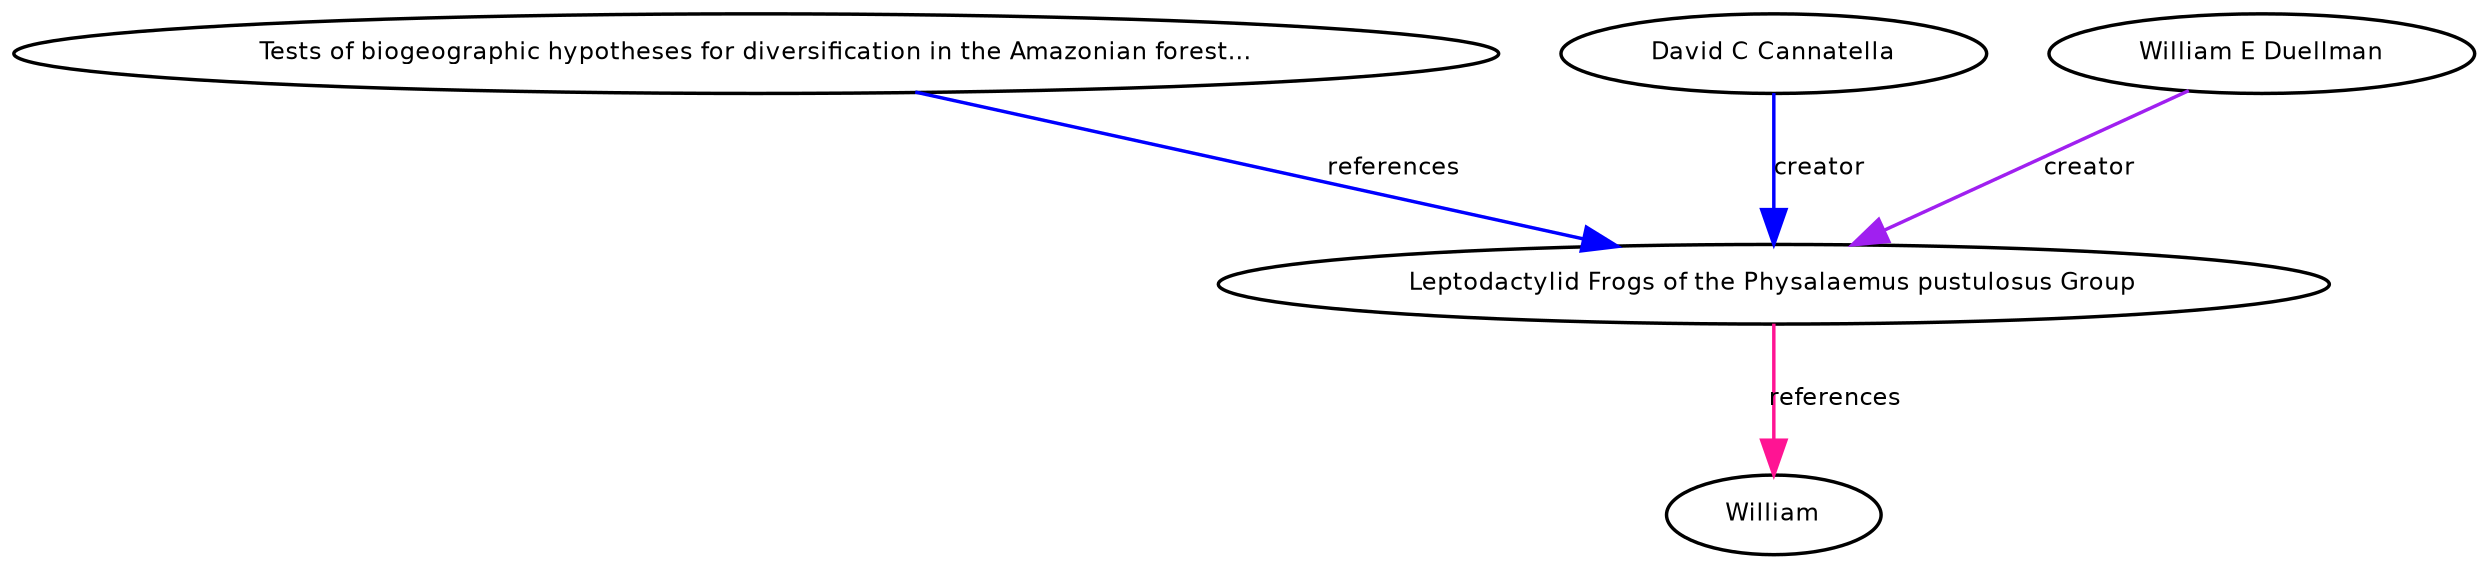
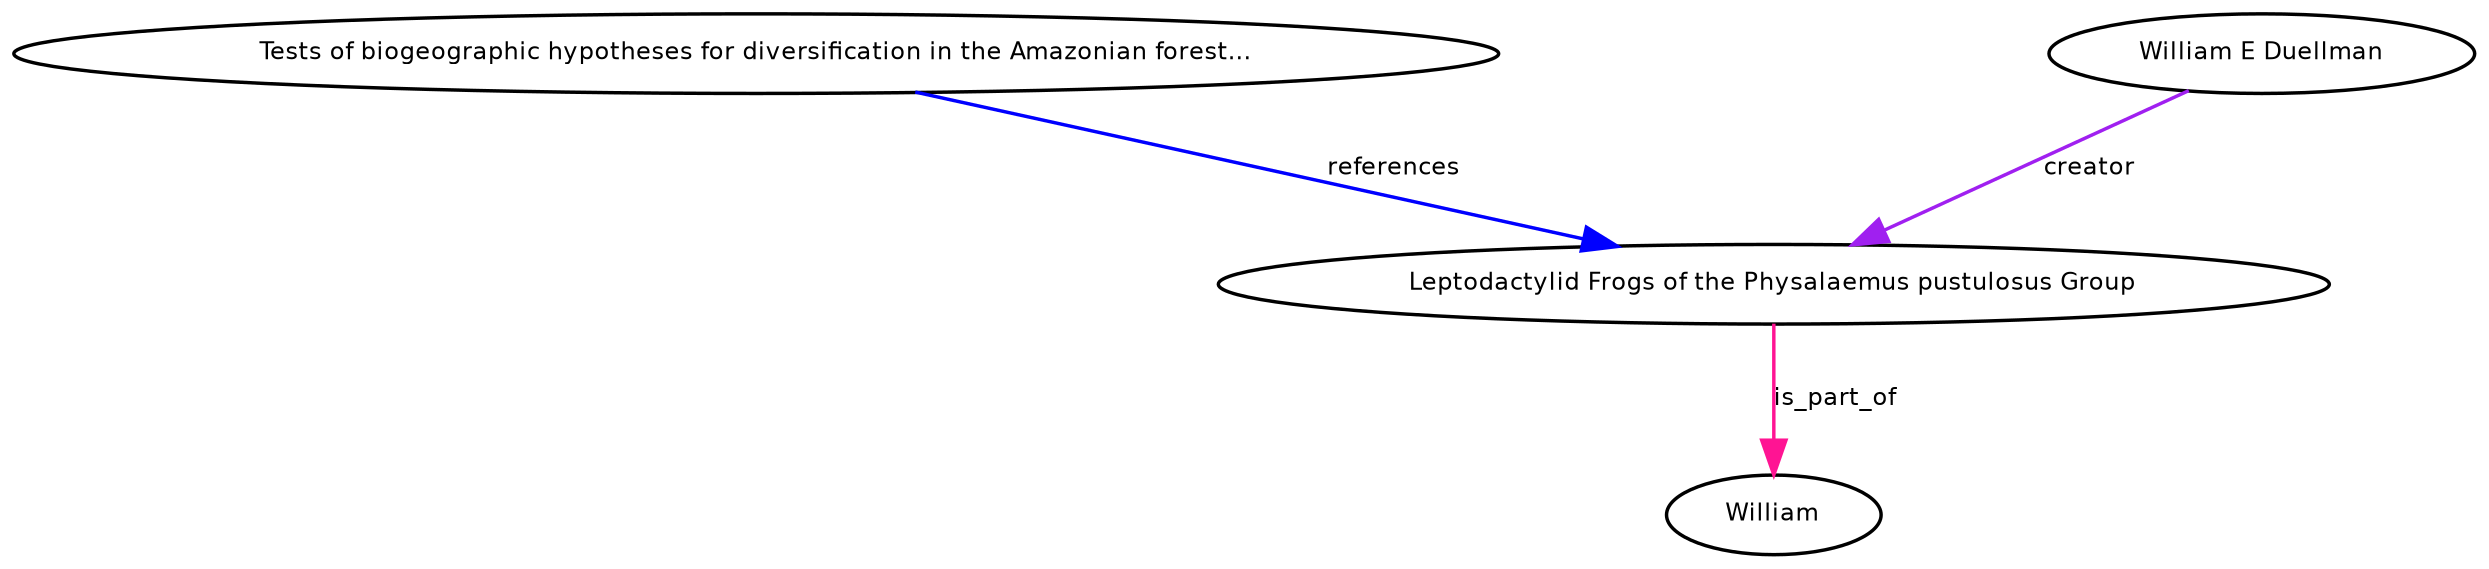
node "David C Cannatella": removed
edge "Leptodactylid Frogs of the Physalaemus pustulosus Group" -> "William": label "references" -> "is_part_of"
